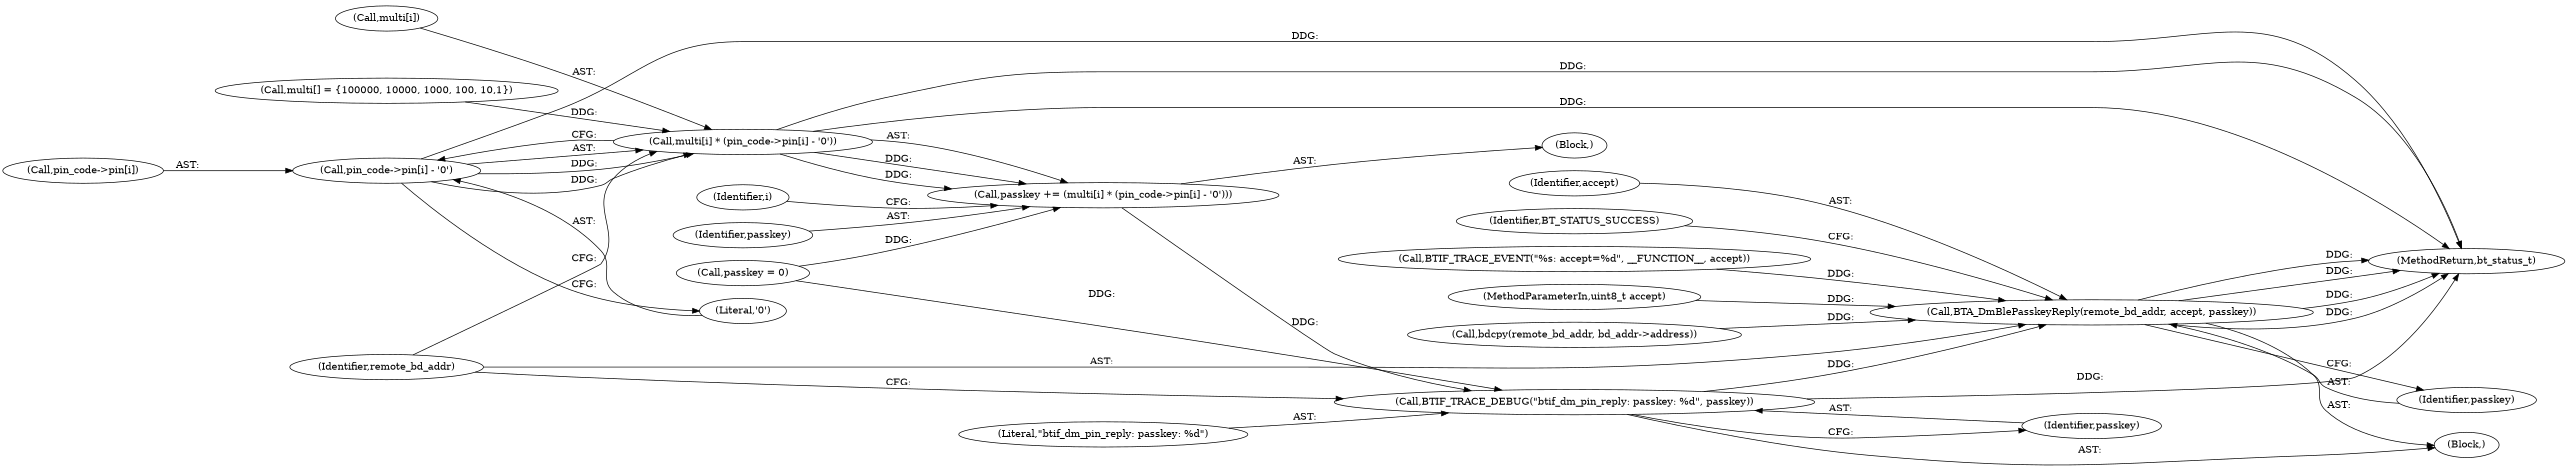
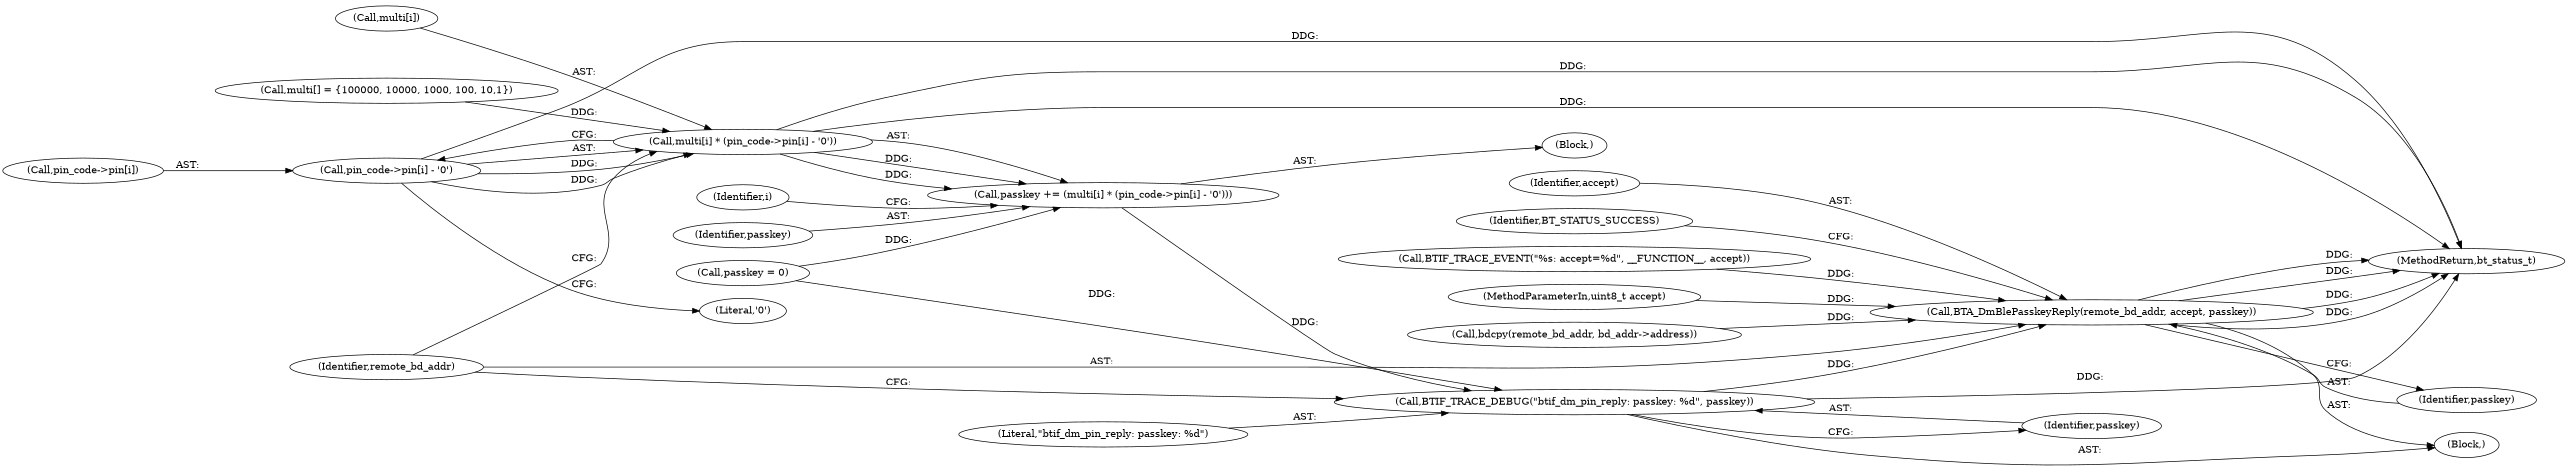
edge "(Literal,'0')" -> "(Call,pin_code->pin[i] - '0')": removed, label "AST:"
